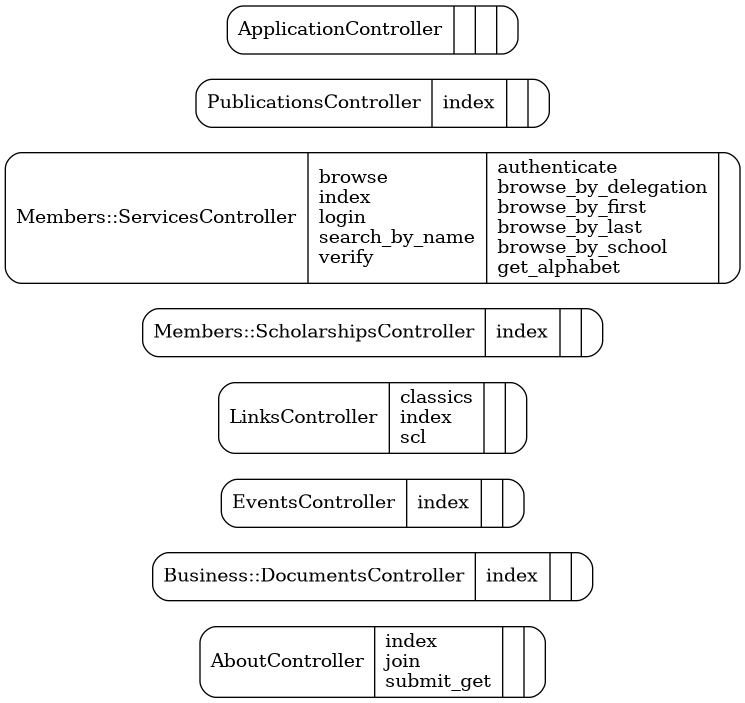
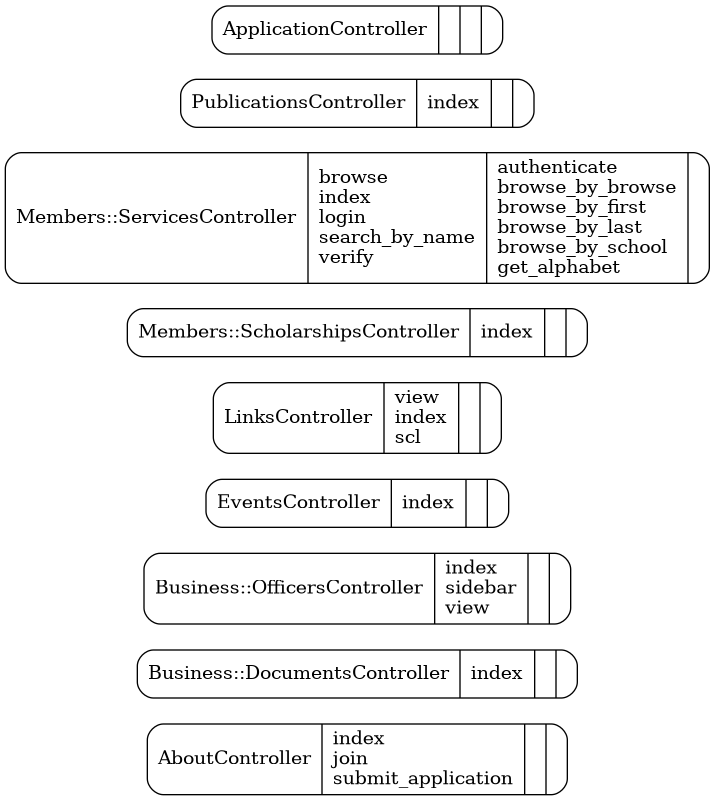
node "Members::ServicesController": text "browse_by_delegation" -> "browse_by_browse"
node "LinksController": text "classics" -> "view"
node "Business::OfficersController": added
node "AboutController": text "submit_get" -> "submit_application"
